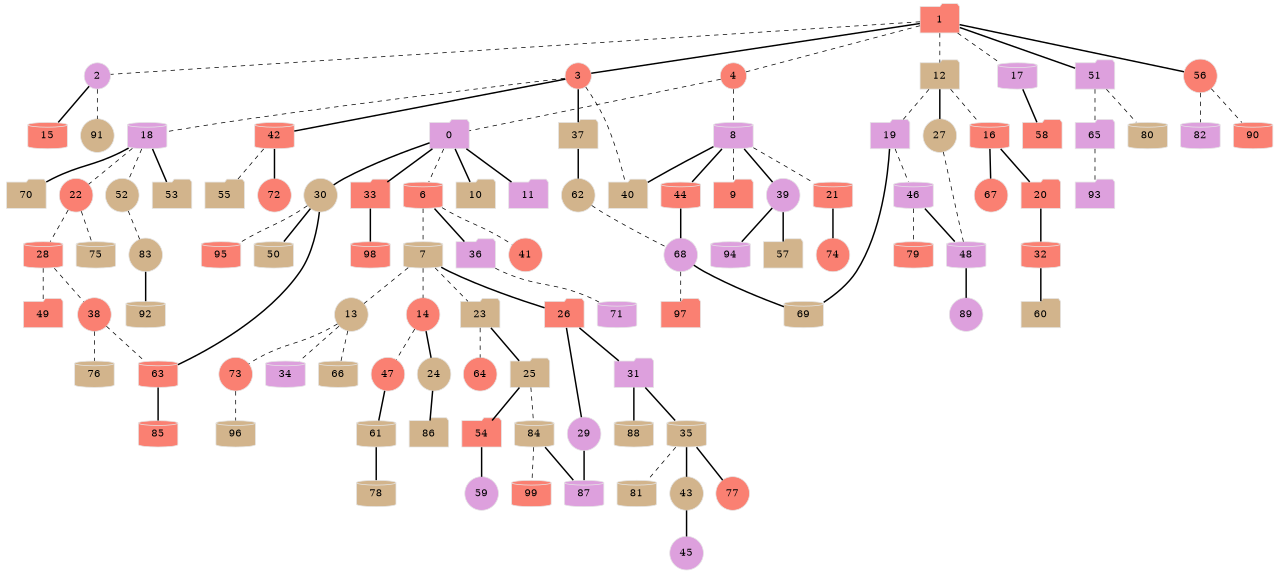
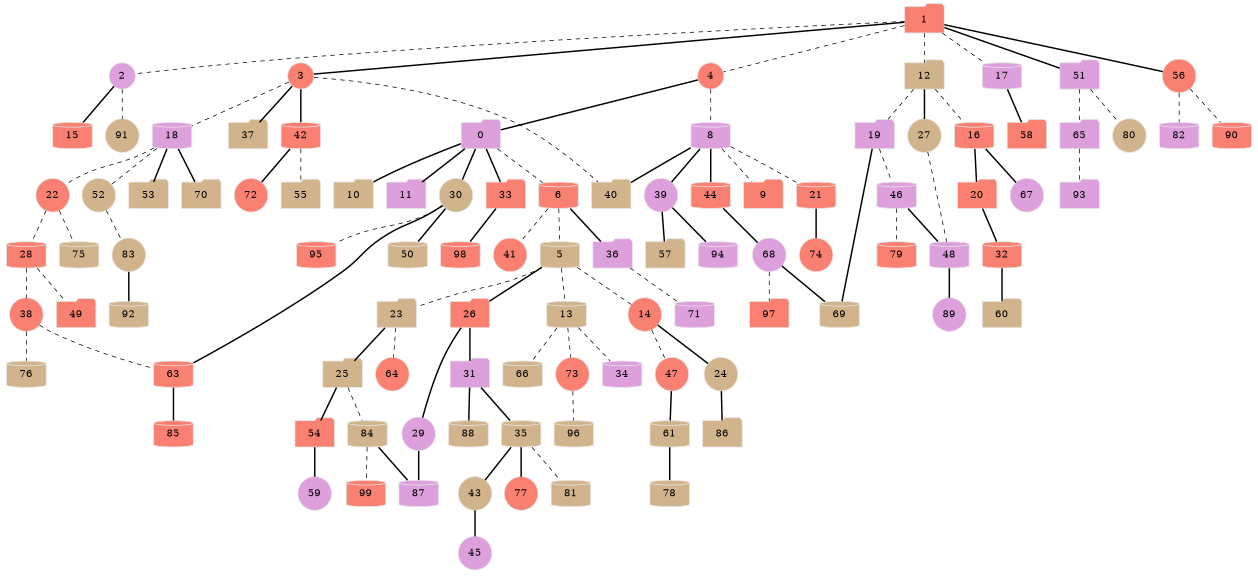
edge "4" -- "0": style dashed -> bold
node "80": shape cylinder -> circle
node "62": removed
node "67": fillcolor salmon -> plum
node "7": label "7" -> "5"
node "13": shape circle -> cylinder
